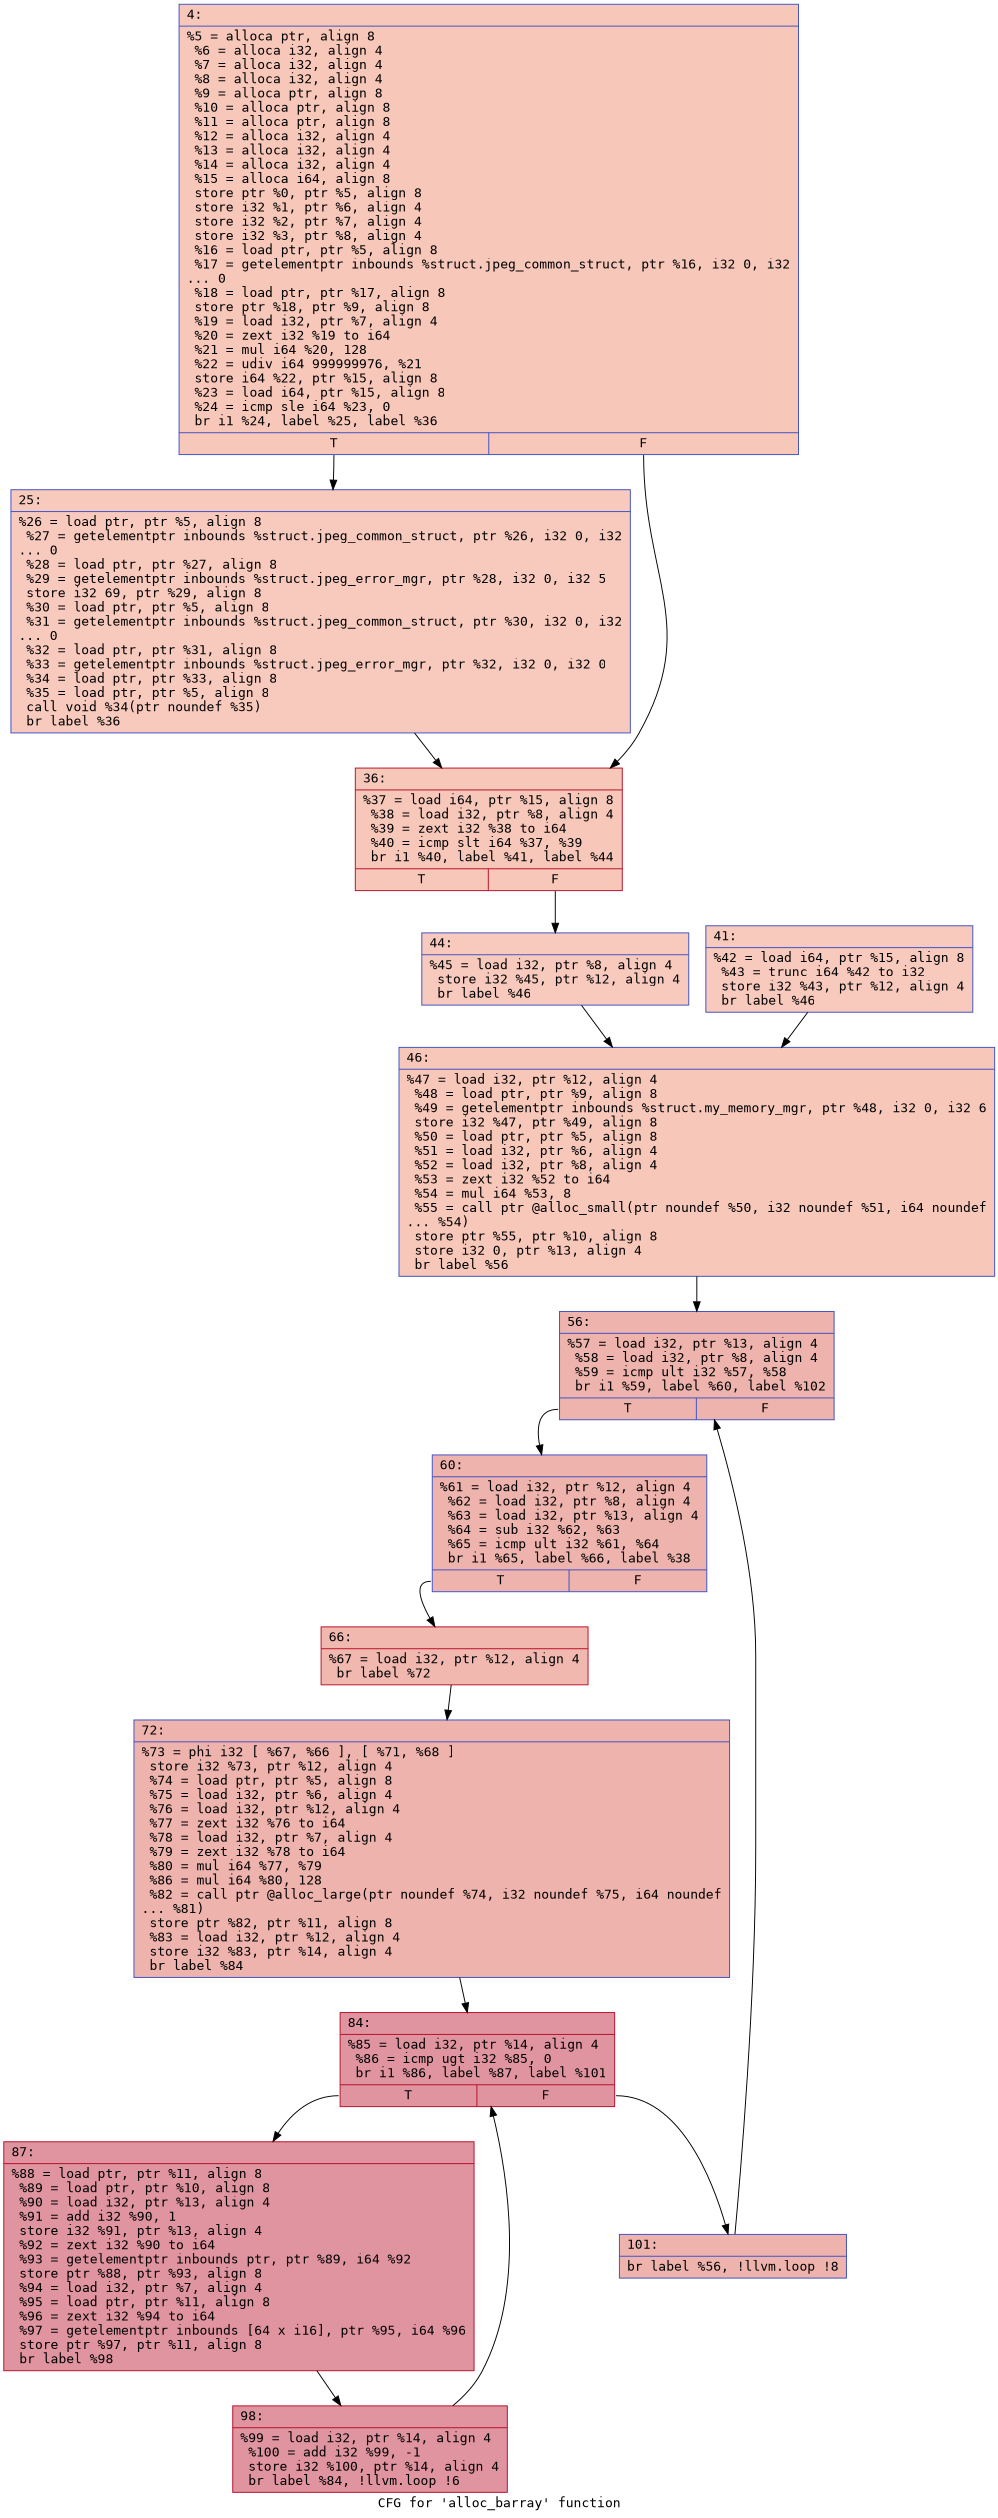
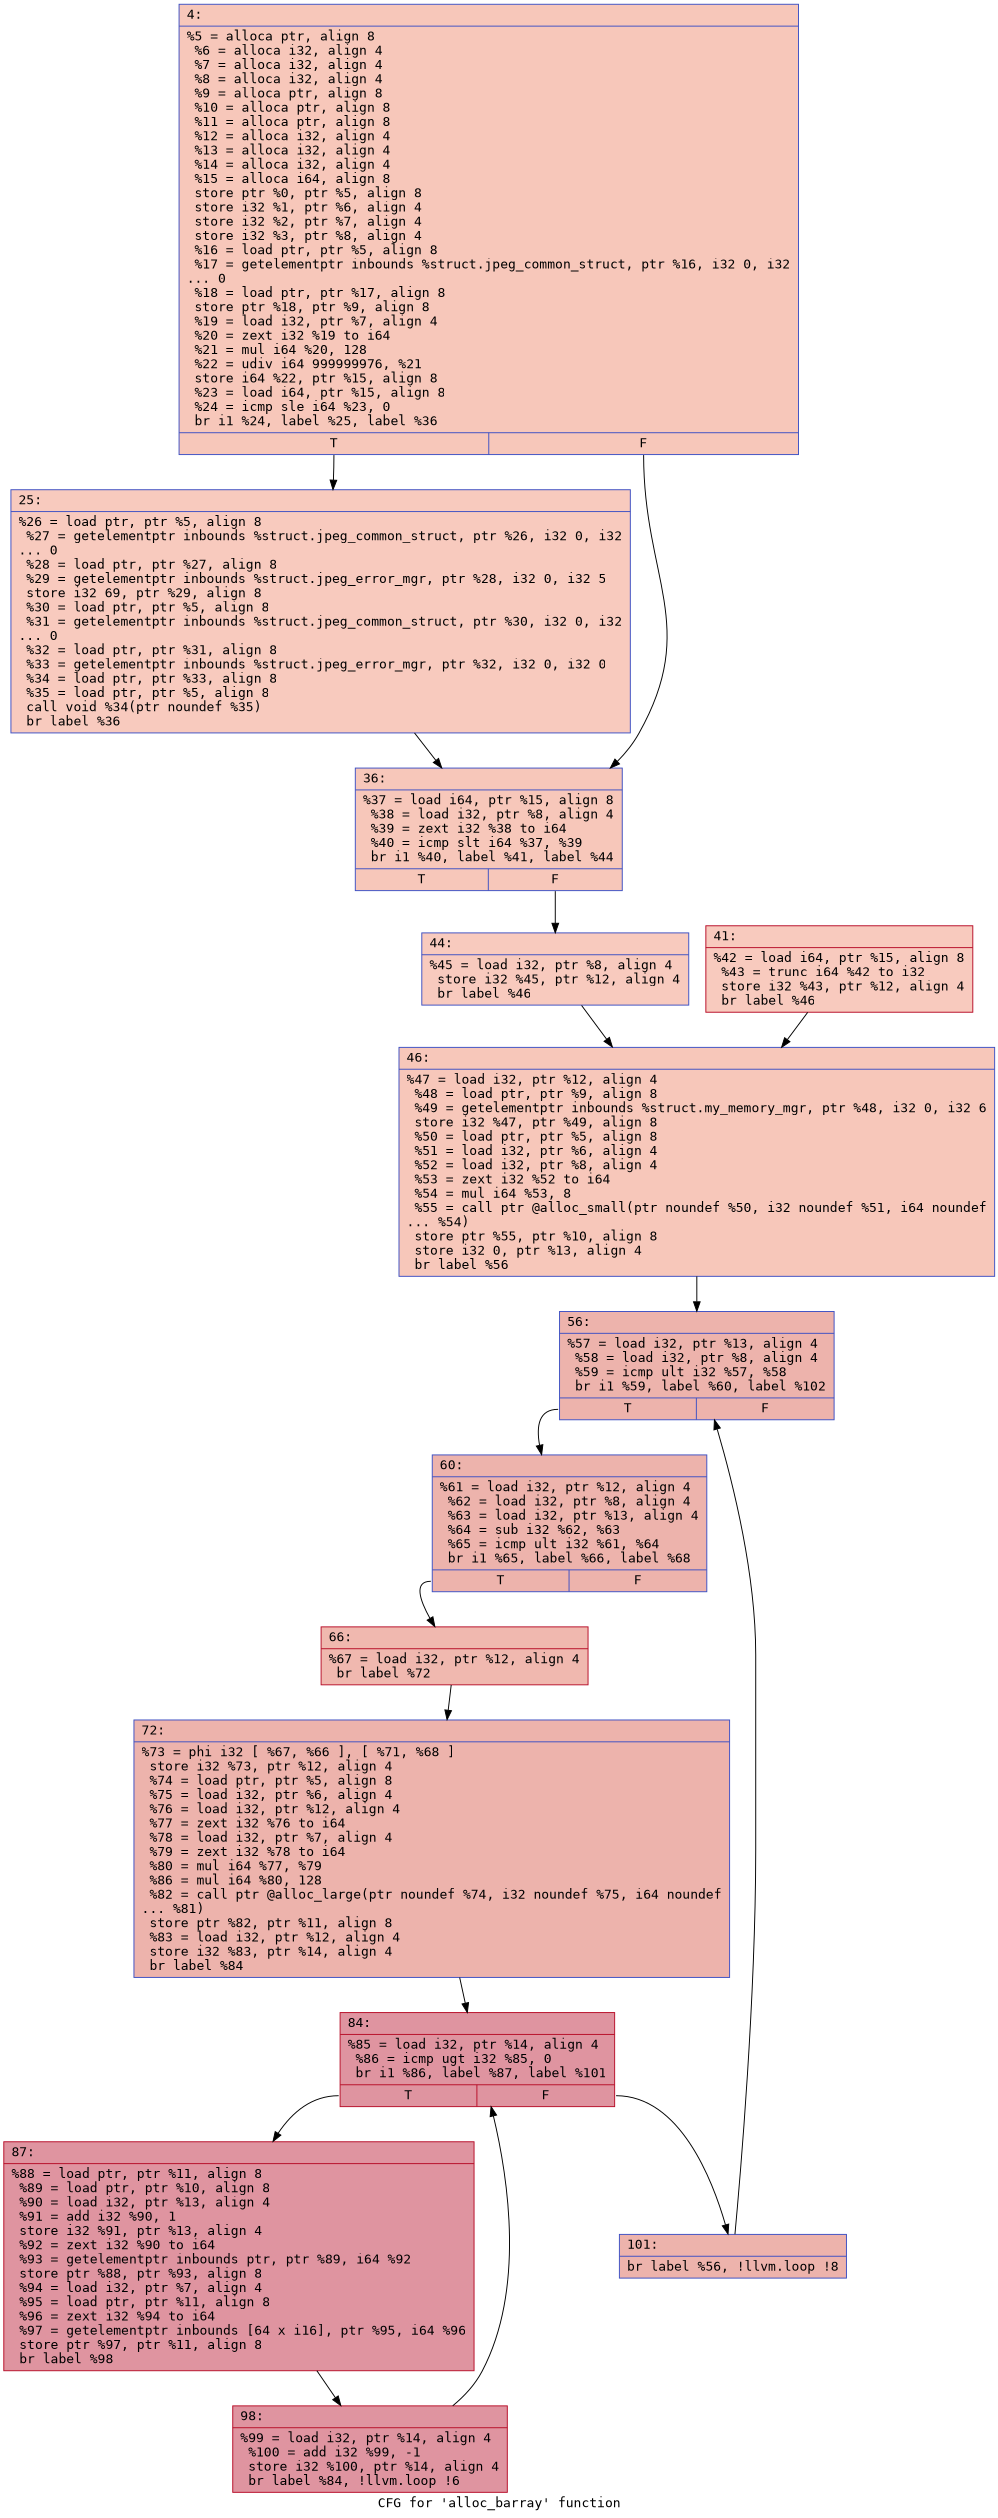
node "36:": color #b70d28ff -> #3d50c3ff
node "41:": color #3d50c3ff -> #b70d28ff
node "60:": text "br i1 %65, label %66, label %38" -> "br i1 %65, label %66, label %68"
